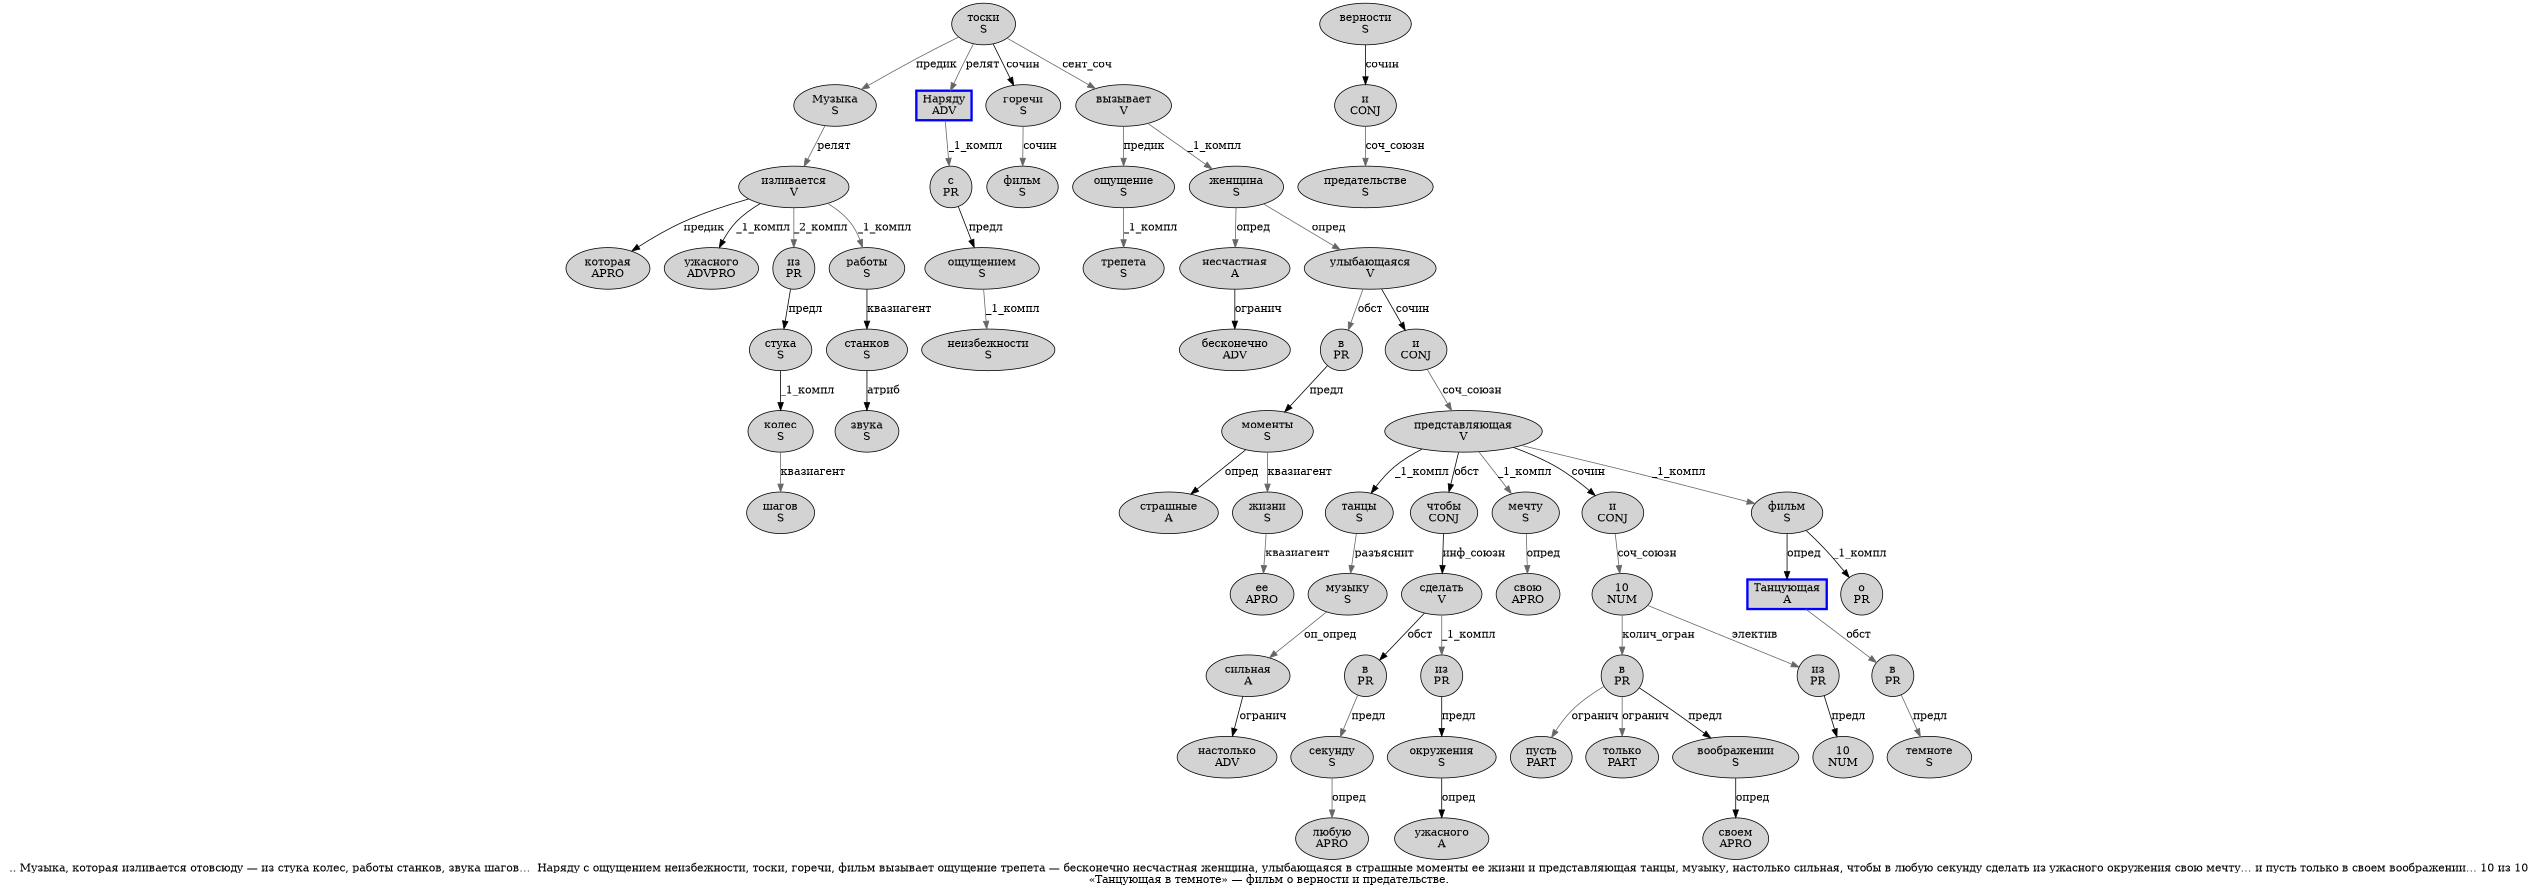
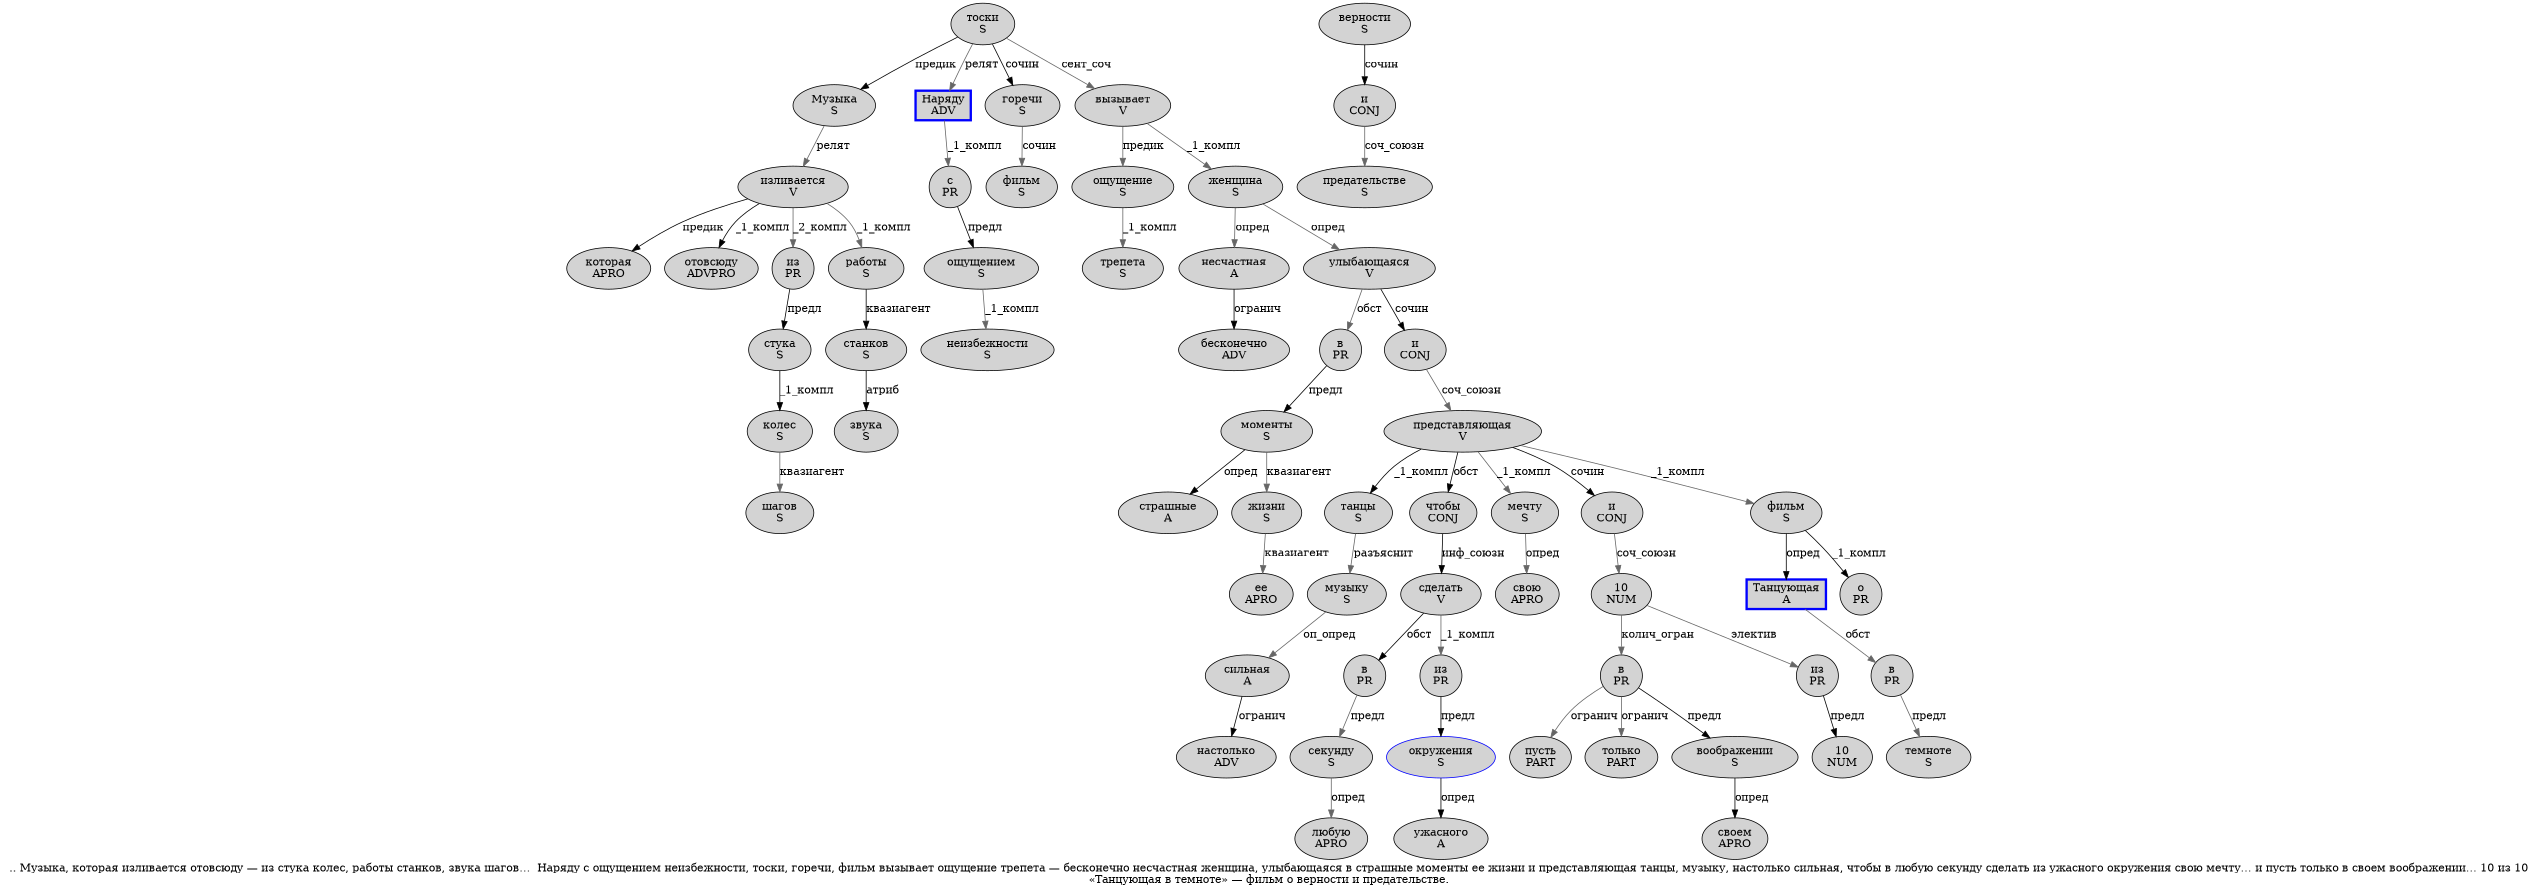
edge "тоски S" -> "Музыка S": color gray40 -> black
node "ужасного ADVPRO": label "ужасного ADVPRO" -> "отовсюду ADVPRO"
node "окружения S": color black -> blue
